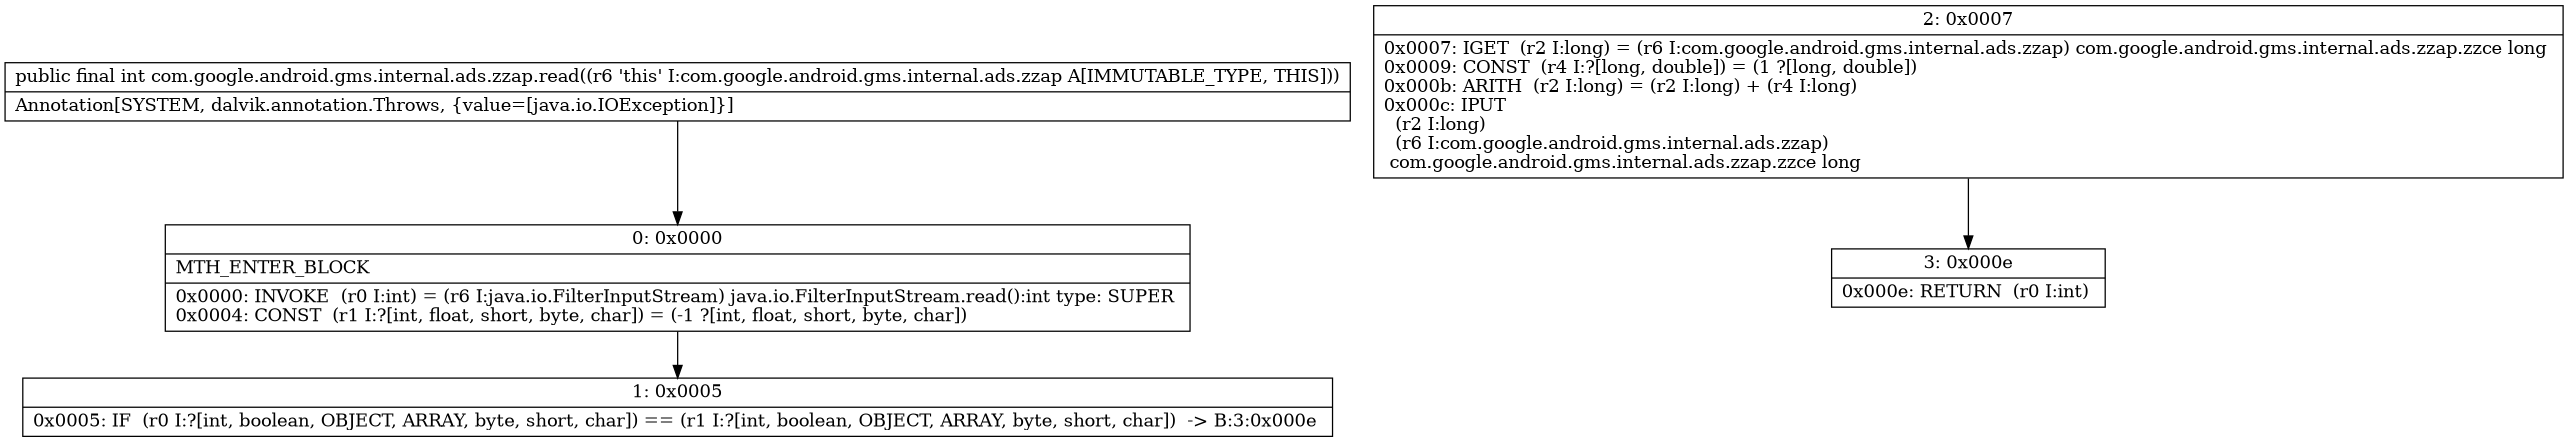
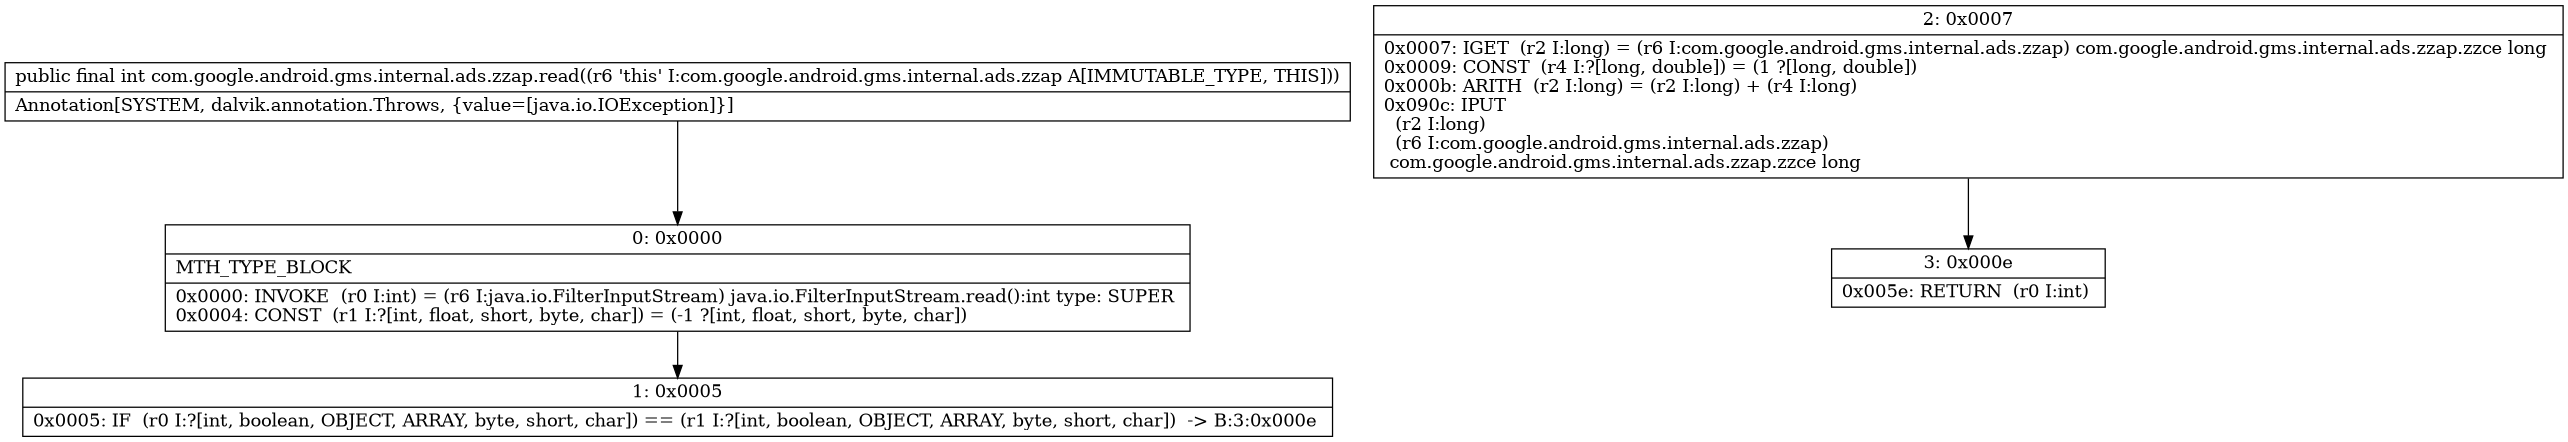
node "2: 0x0007": text "0x000c: IPUT" -> "0x090c: IPUT"
node "0: 0x0000": text "MTH_ENTER_BLOCK" -> "MTH_TYPE_BLOCK"
node "3: 0x000e": text "0x000e: RETURN  (r0 I:int)" -> "0x005e: RETURN  (r0 I:int)"
